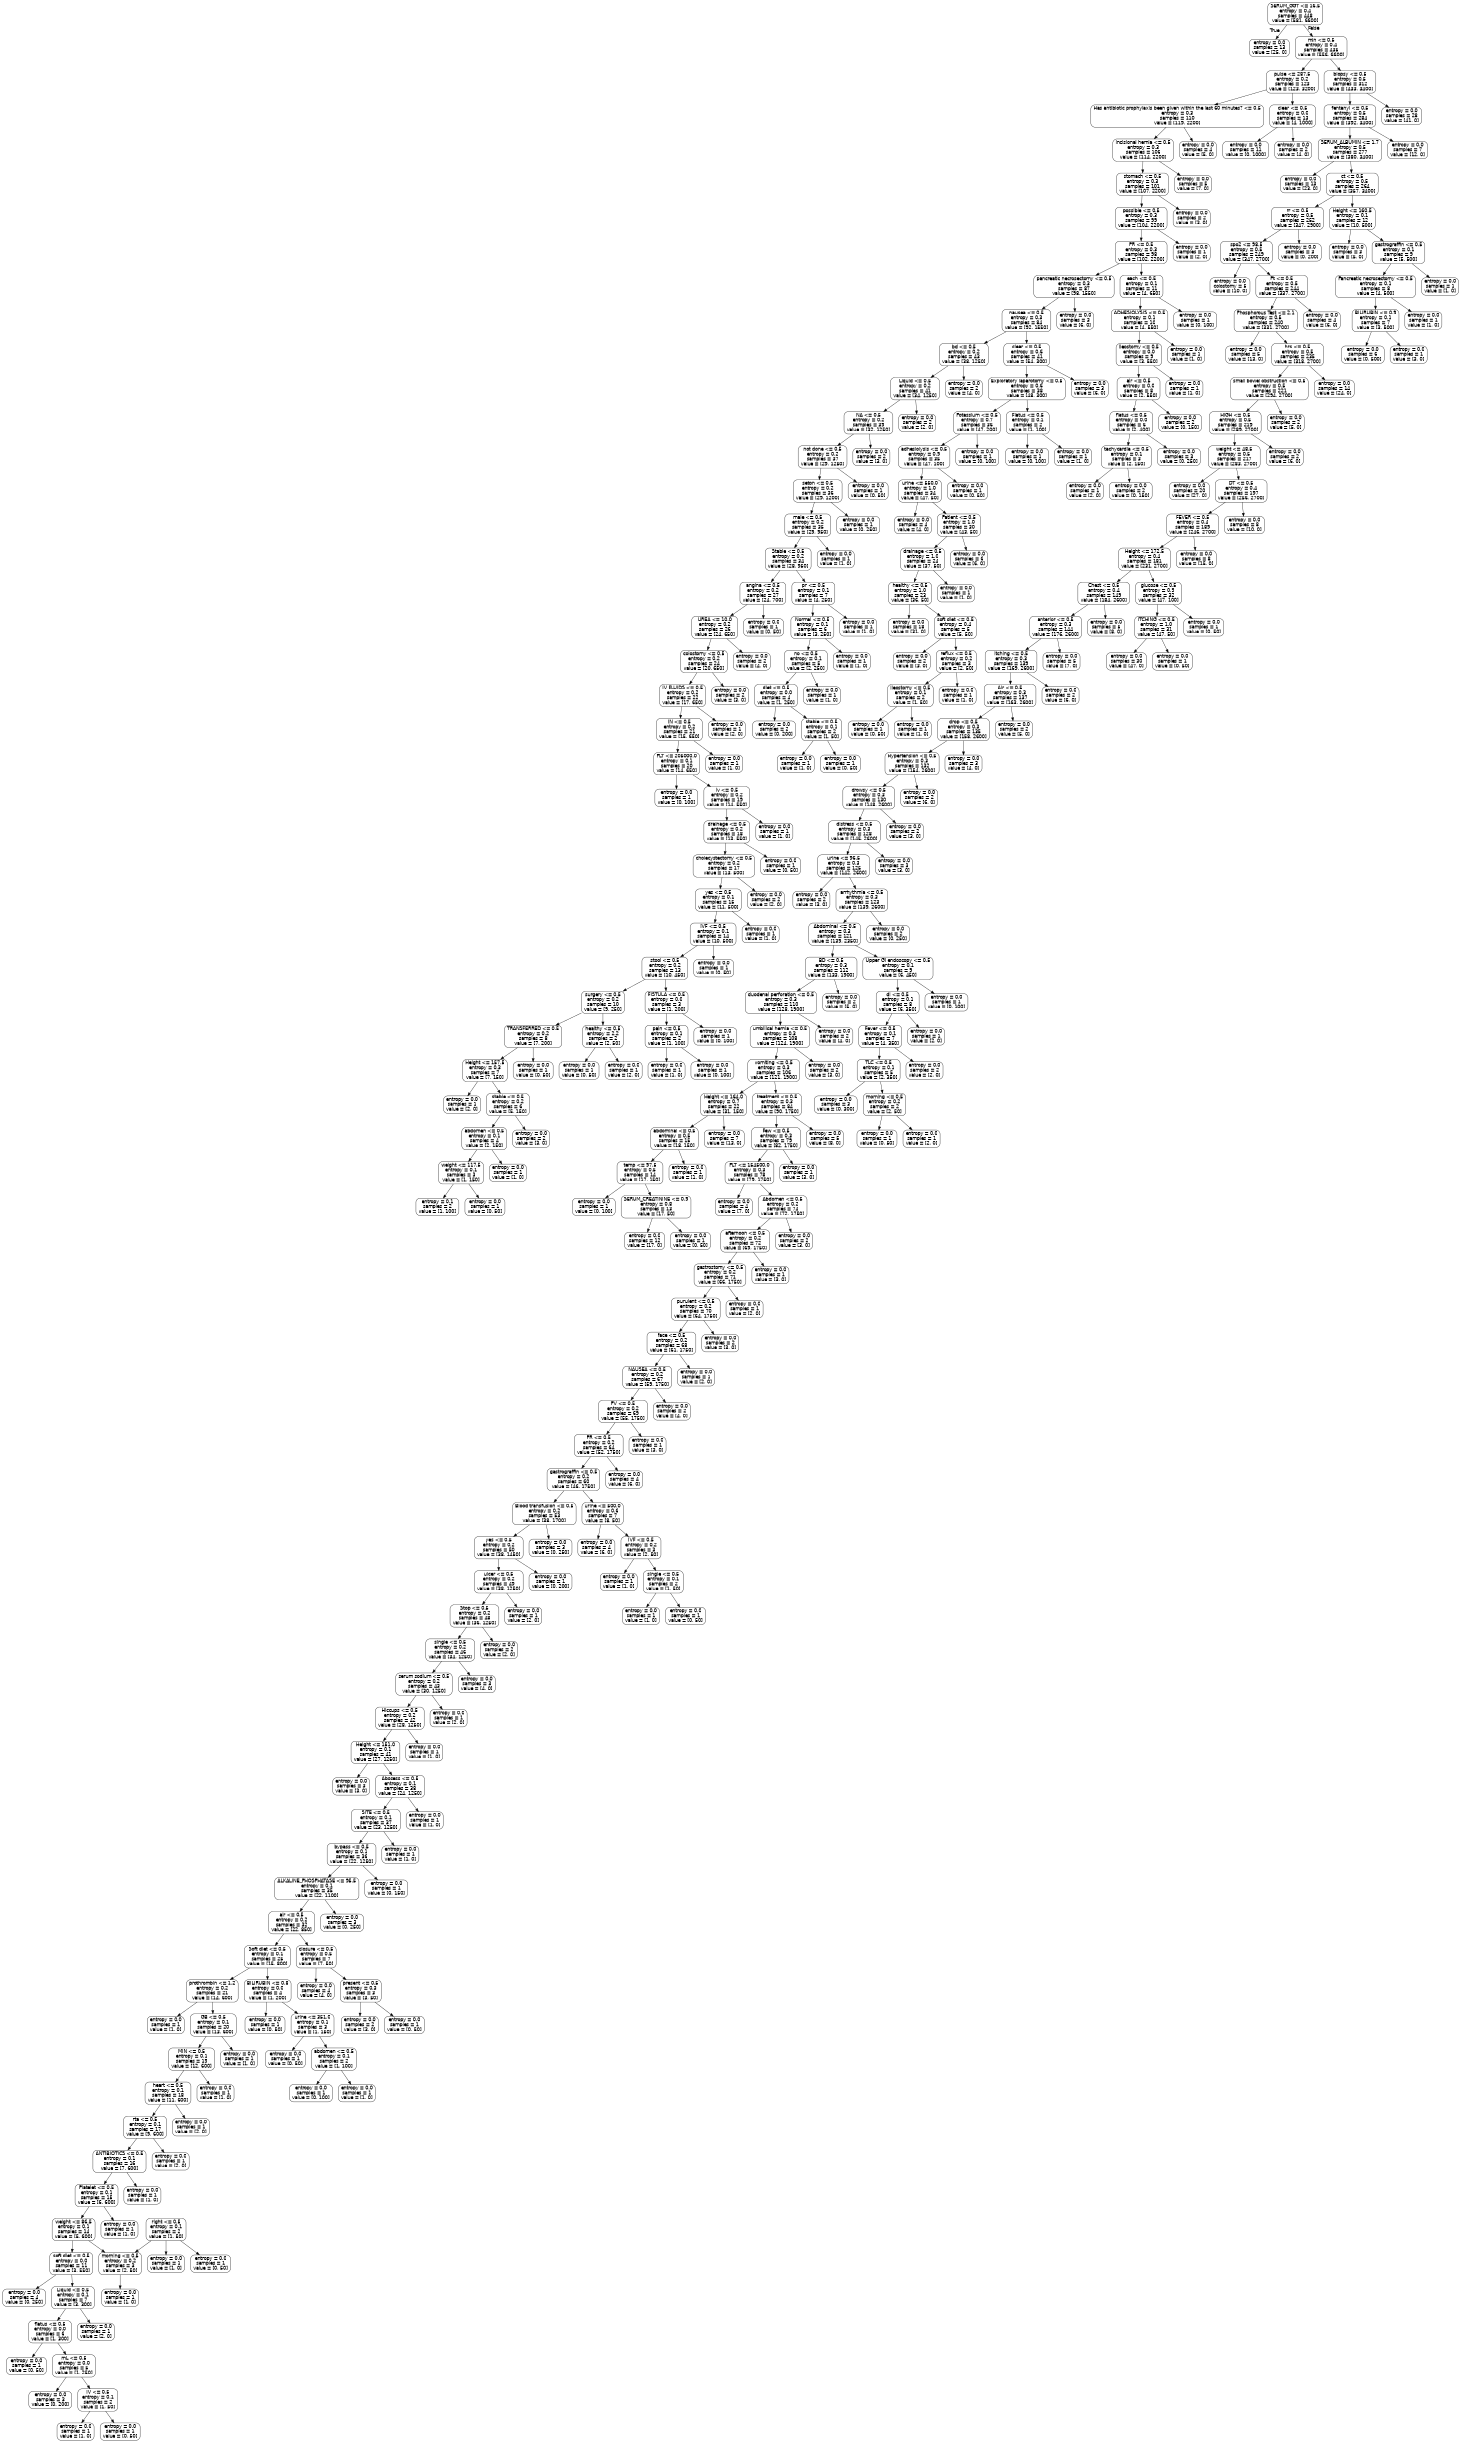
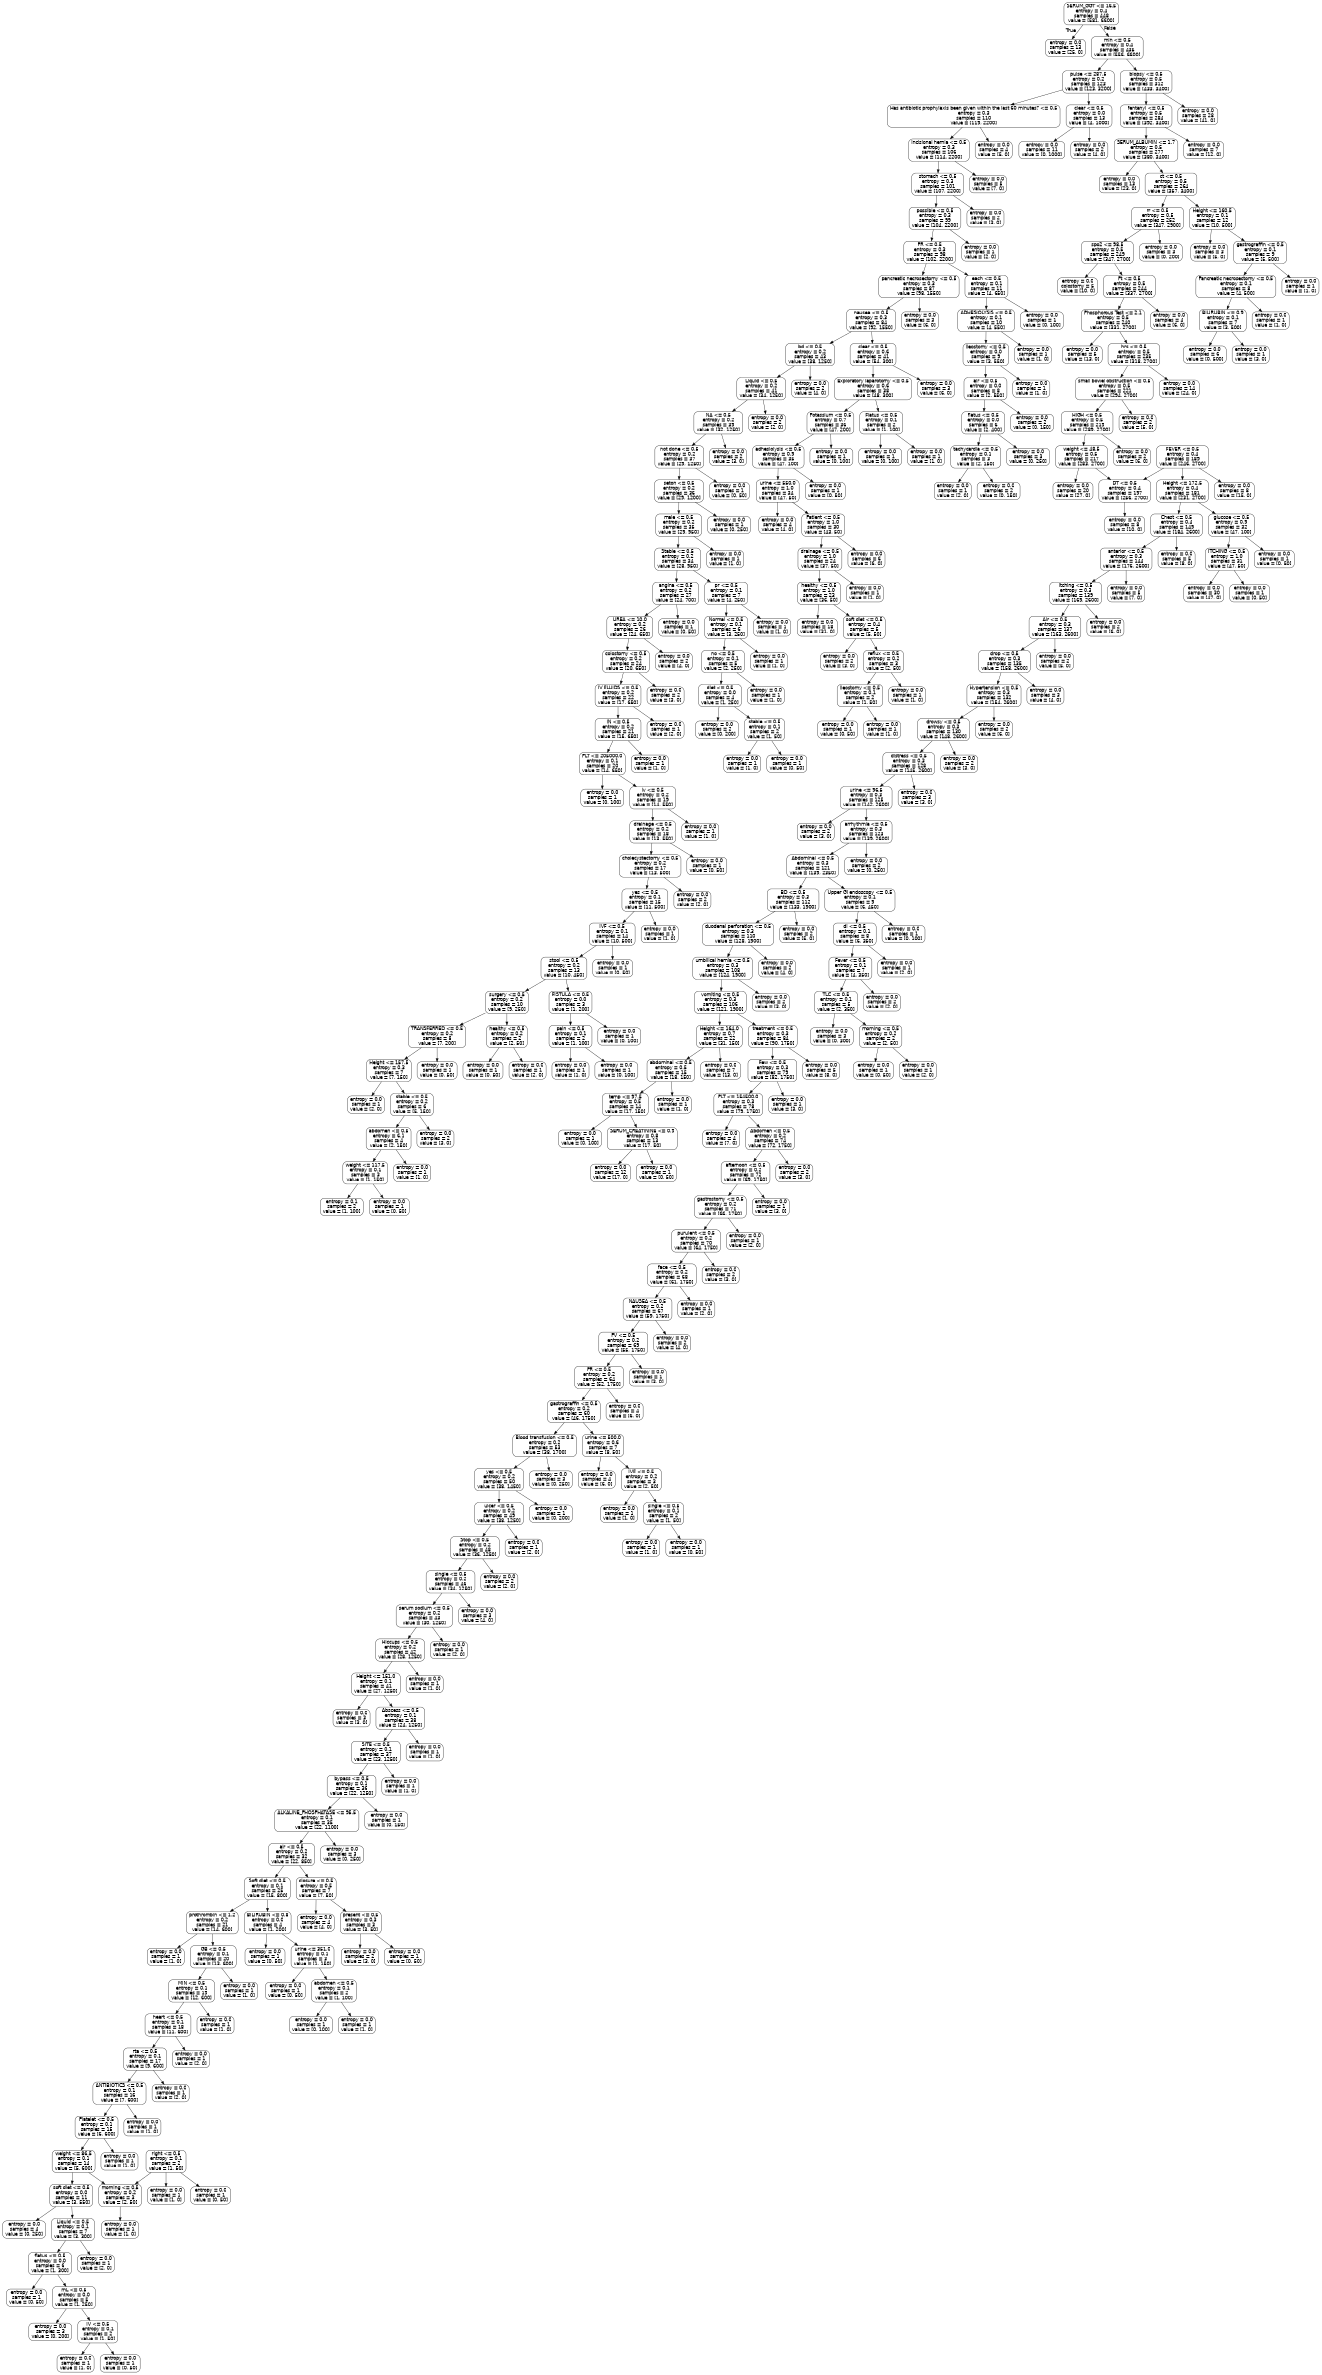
edge "DT <= 0.5 entropy = 0.4 samples = 197 value = [256, 2700]" -> "FEVER <= 0.5 entropy = 0.4 samples = 189 value = [246, 2700]": reversed
node "healthy <= 0.5 entropy = 2.2 samples = 2 value = [2, 50]": label "healthy <= 0.5 entropy = 2.2 samples = 2 value = [2, 50]" -> "healthy <= 0.5 entropy = 0.2 samples = 2 value = [2, 50]"
node "abdomen <= 0.5 entropy = 0.1 samples = 4 value = [2, 150]": label "abdomen <= 0.5 entropy = 0.1 samples = 4 value = [2, 150]" -> "abdomen <= 0.5 entropy = 6.1 samples = 4 value = [2, 150]"
